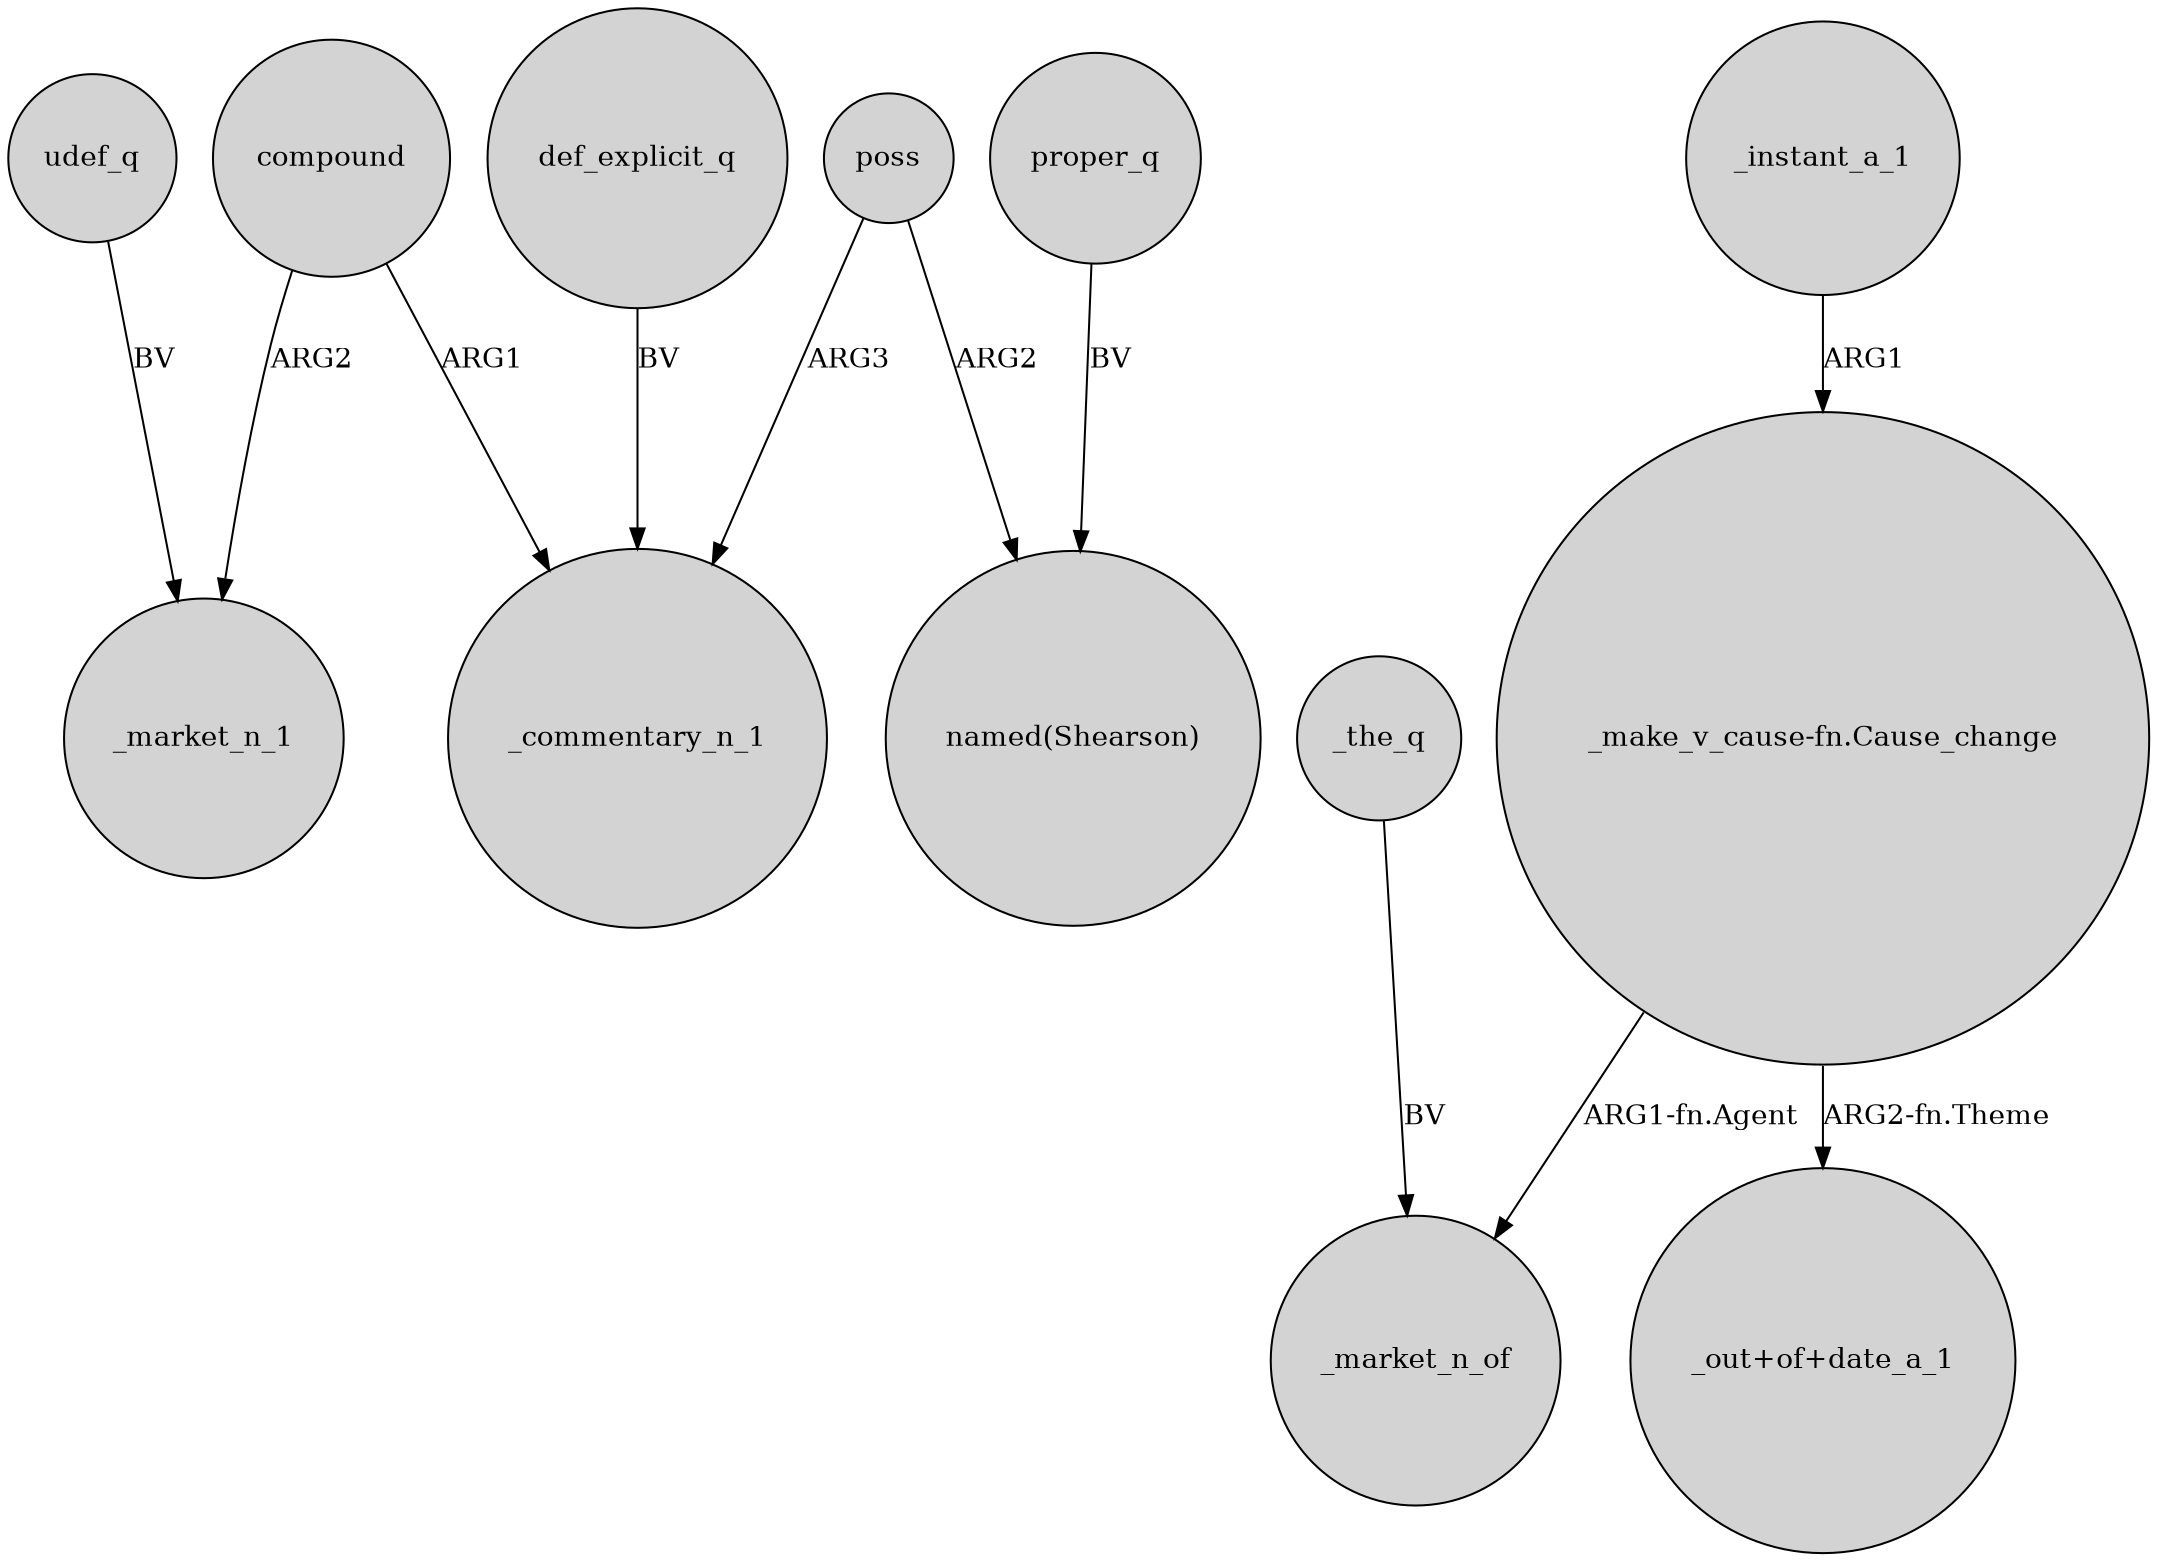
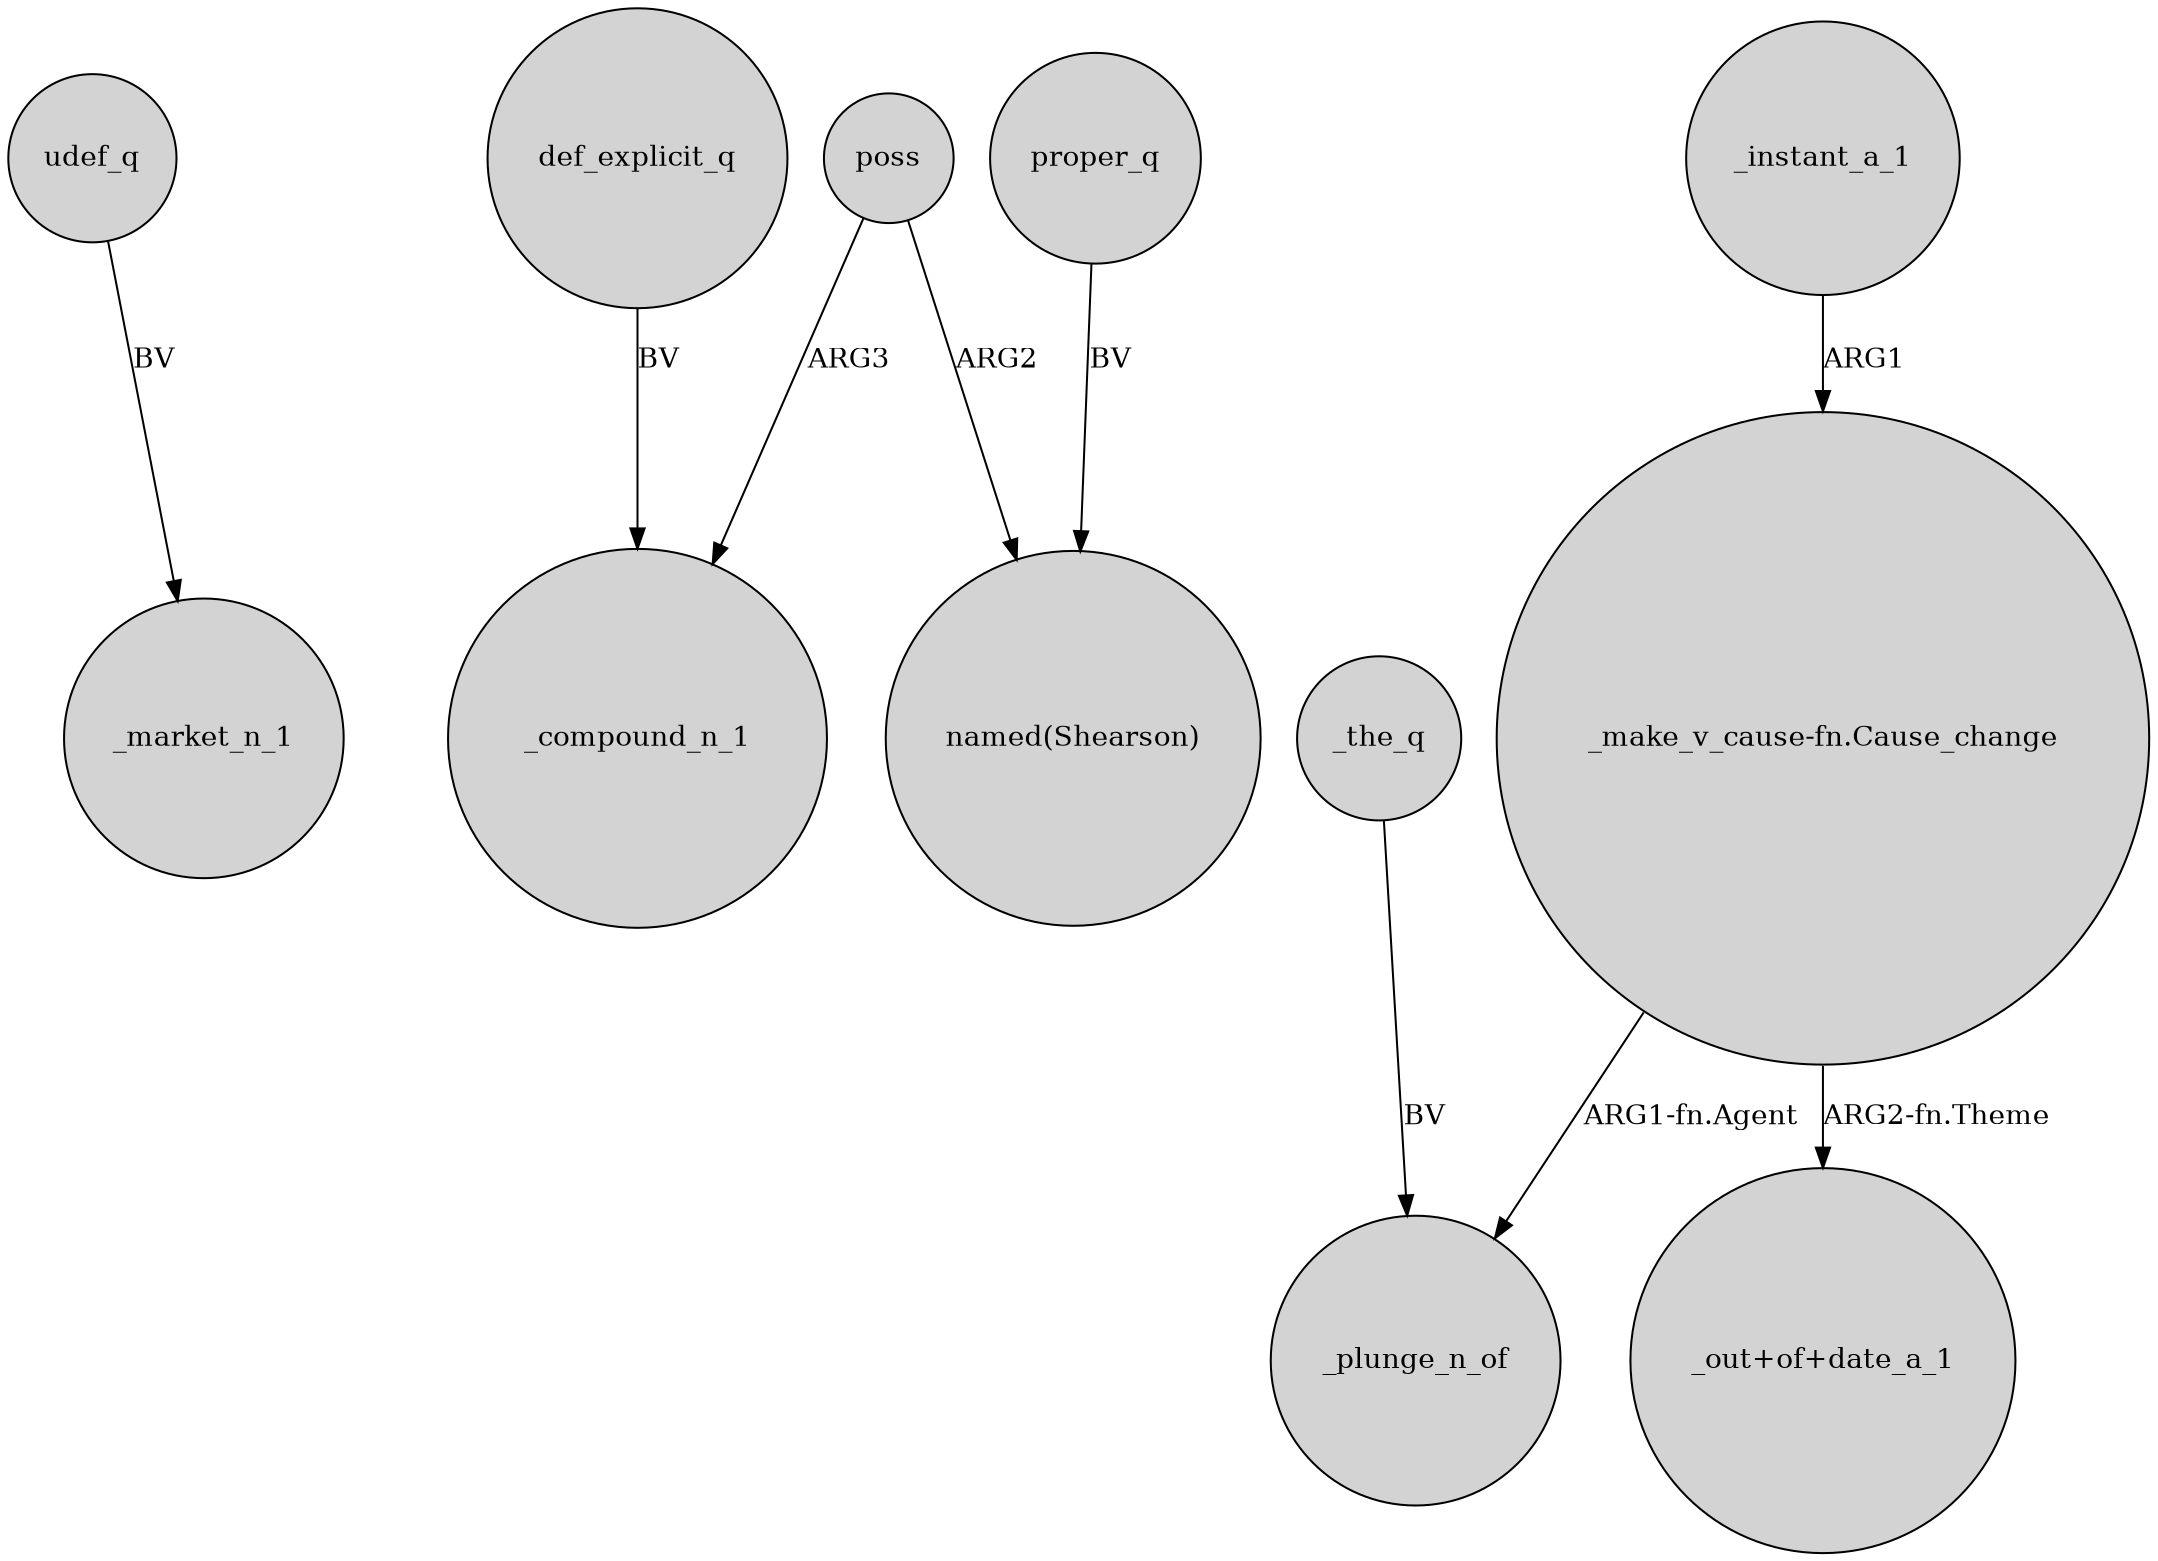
node "compound": removed
node "_commentary_n_1": label "_commentary_n_1" -> "_compound_n_1"
node "_market_n_of": label "_market_n_of" -> "_plunge_n_of"
